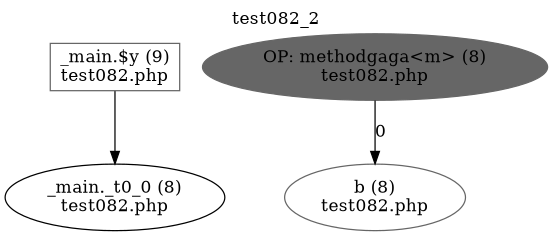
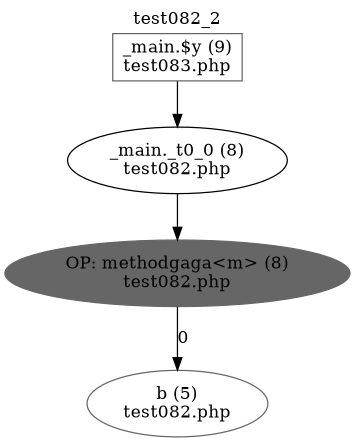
node "_main.$y (9) test082.php": label "_main.$y (9) test082.php" -> "_main.$y (9) test083.php"
node "b (8) test082.php": label "b (8) test082.php" -> "b (5) test082.php"
edge "_main._t0_0 (8) test082.php" -> "OP: methodgaga<m> (8) test082.php": added
